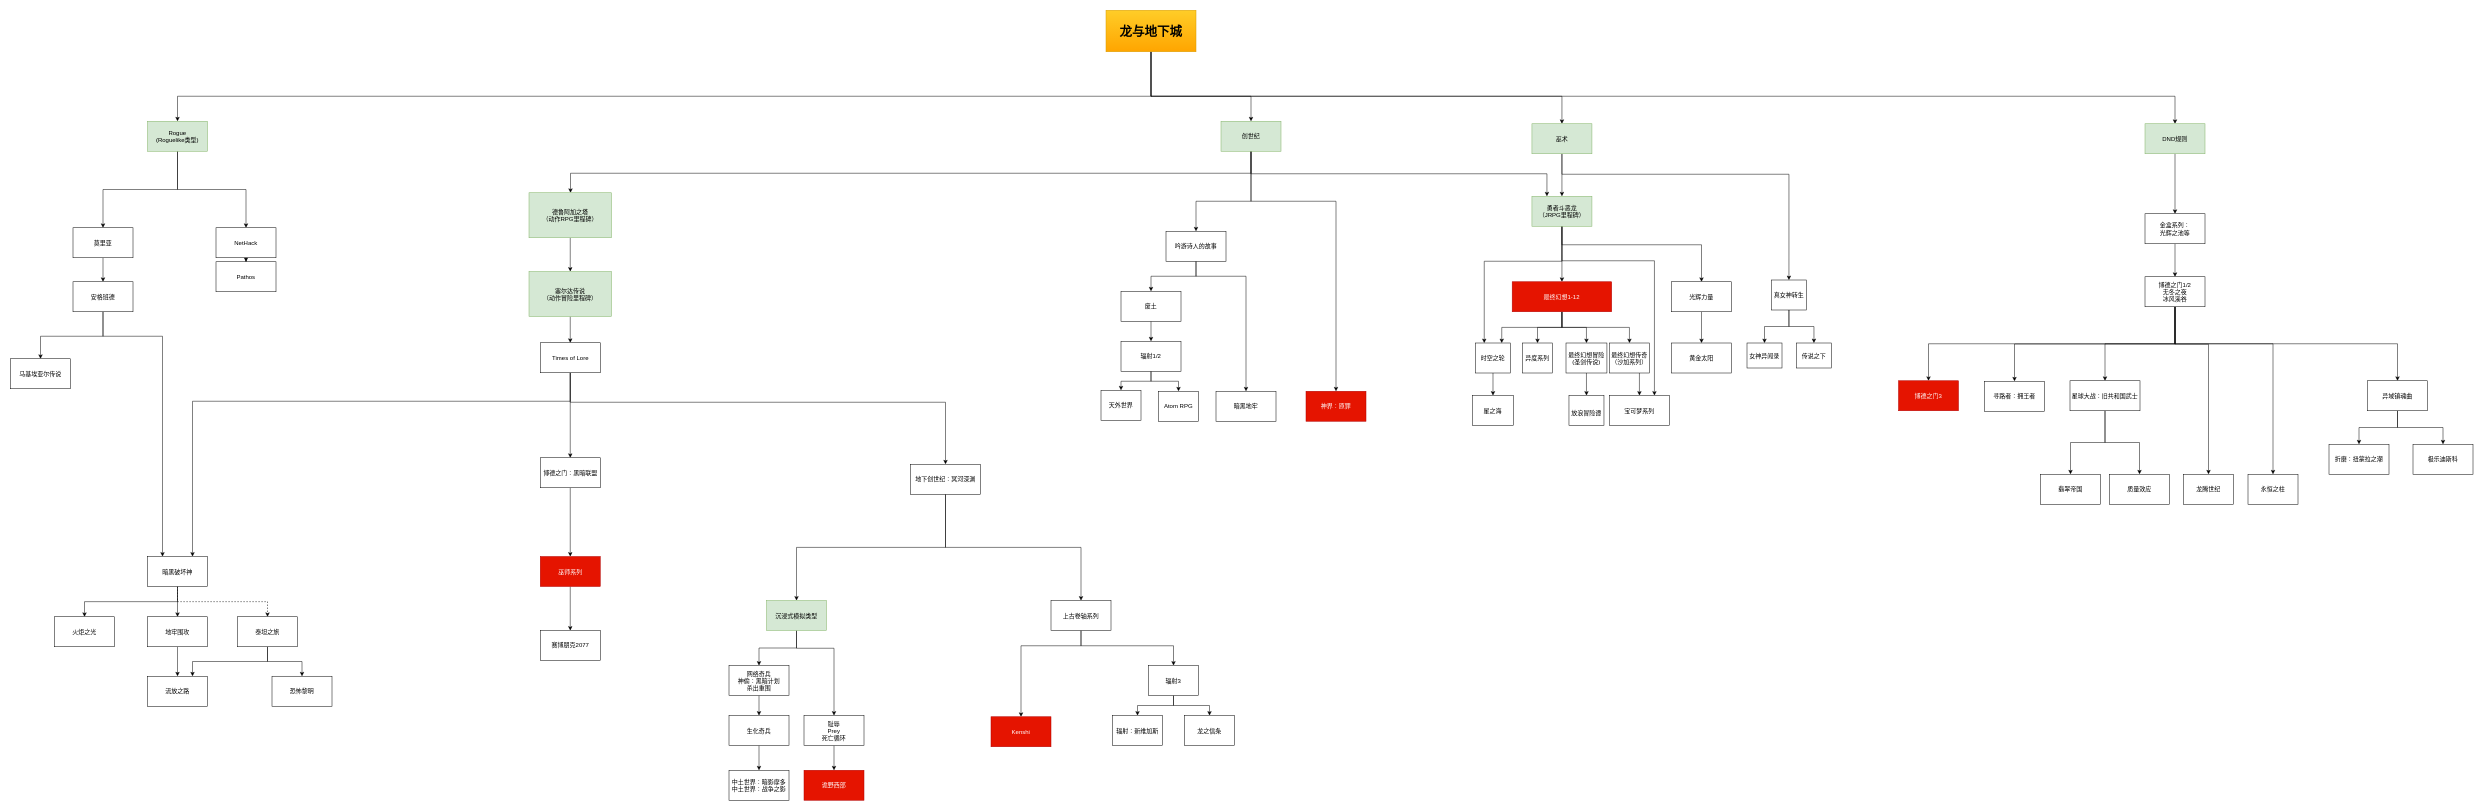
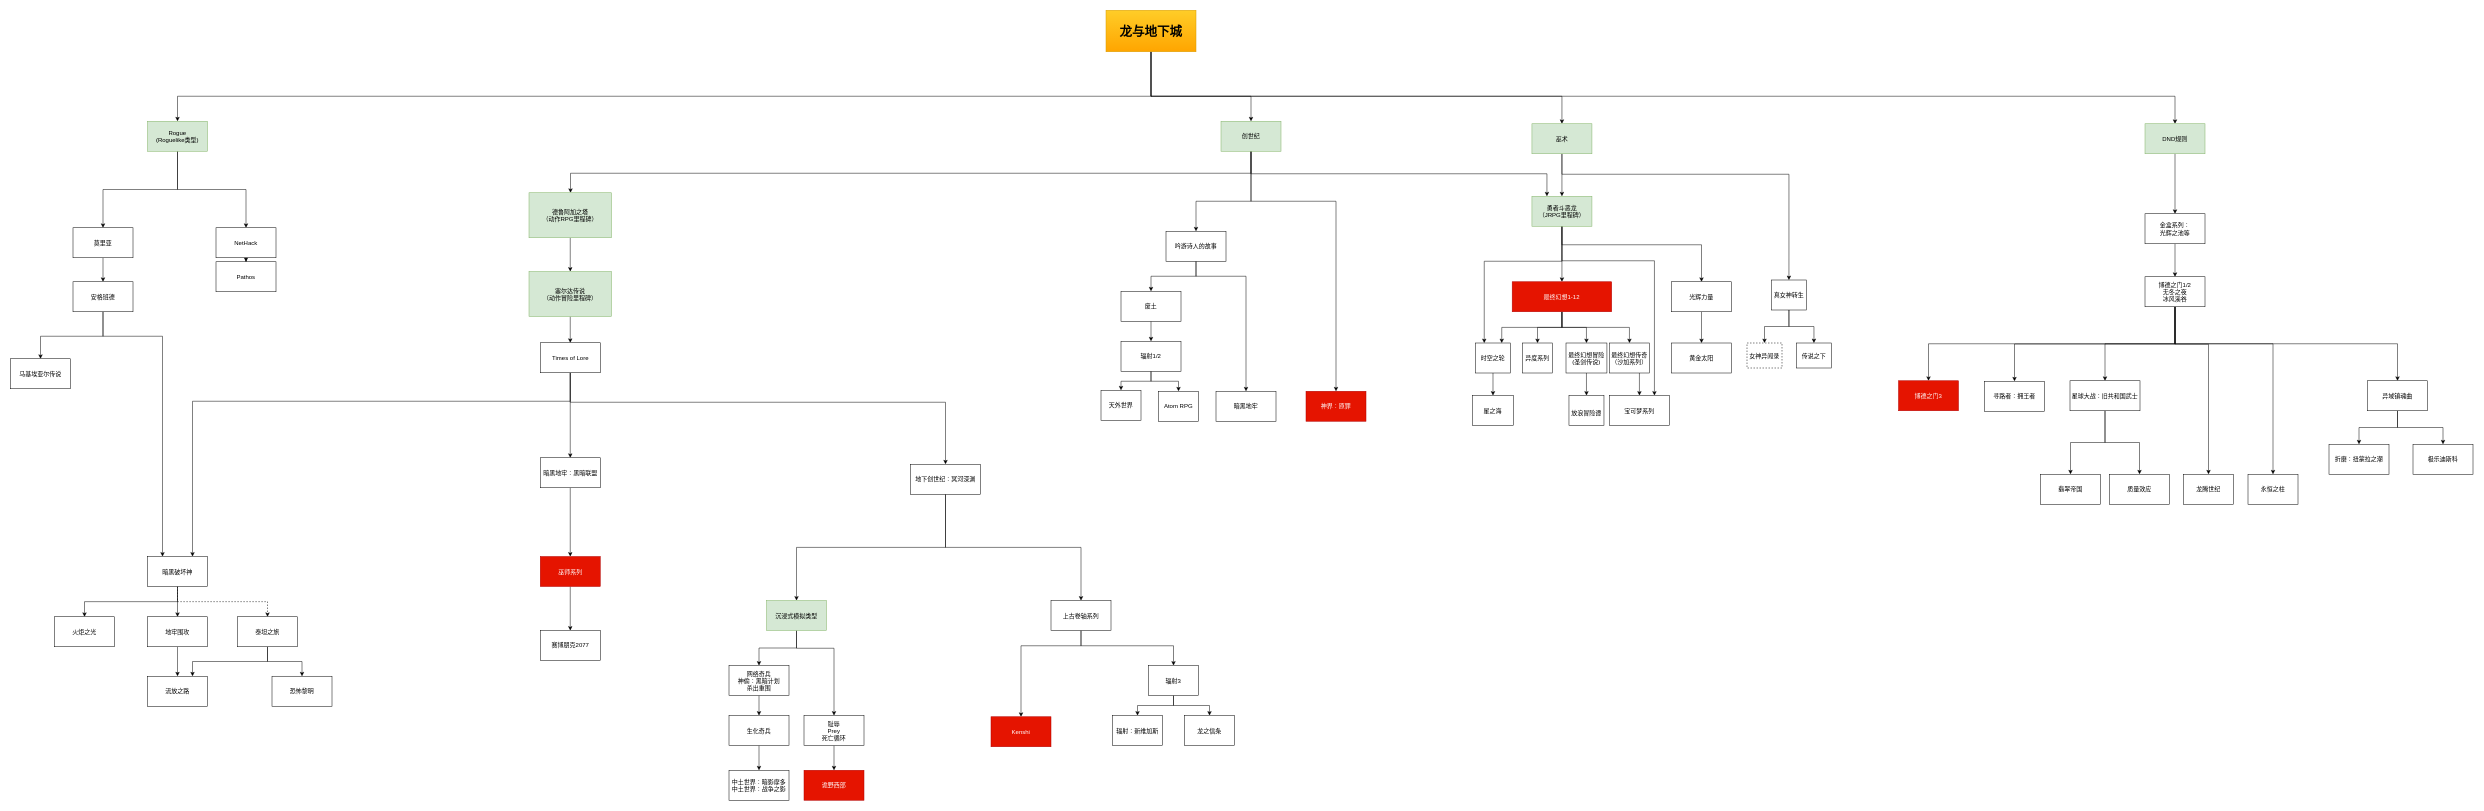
node "女神异闻录": style solid -> dashed
node "博德之门：黑暗联盟": label "博德之门：黑暗联盟" -> "暗黑地牢：黑暗联盟"
